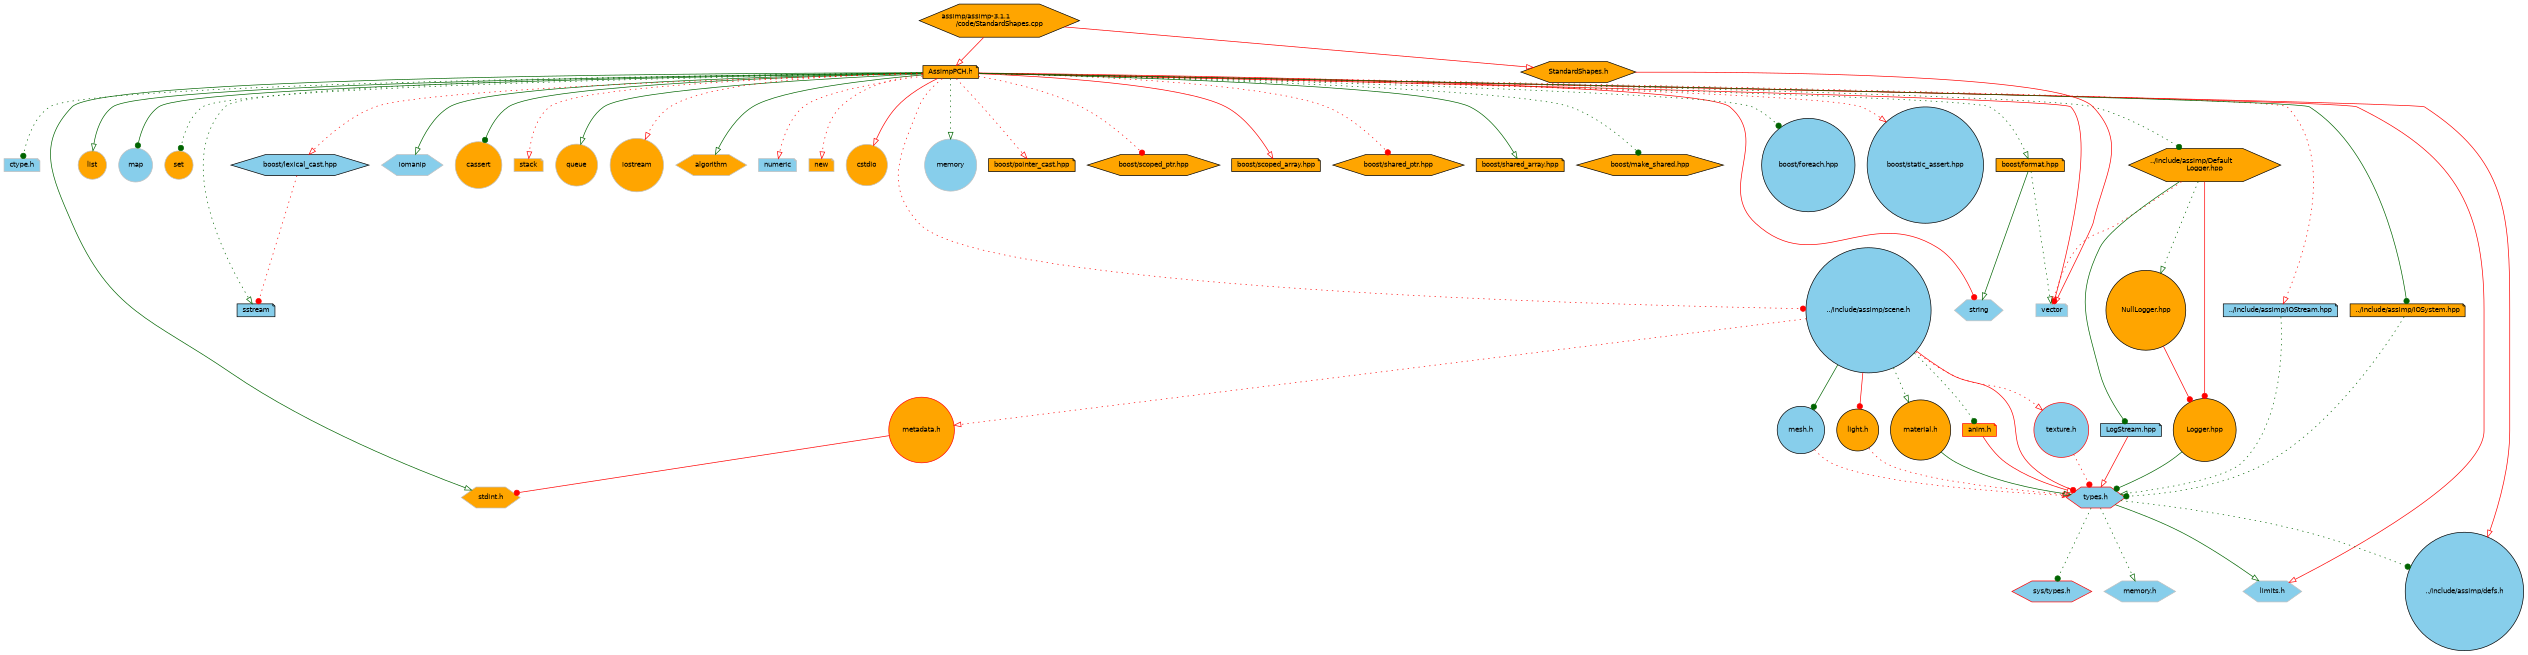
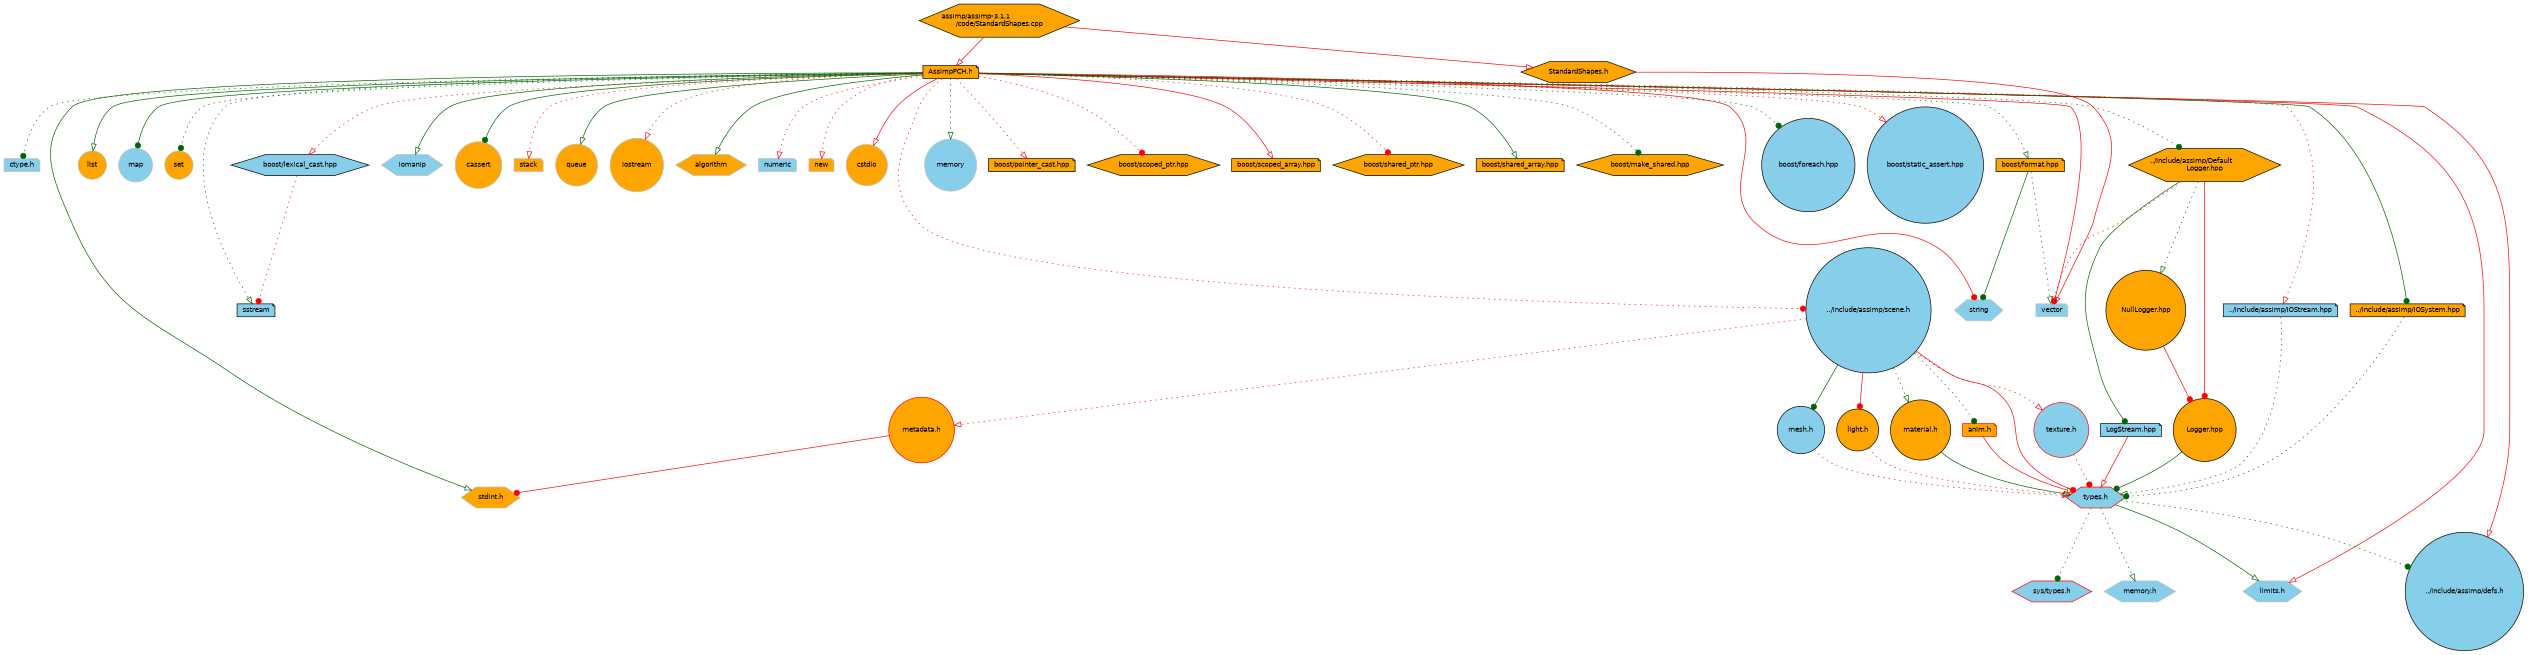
edge "boost/format.hpp" -> "string": arrowhead onormal -> dot
